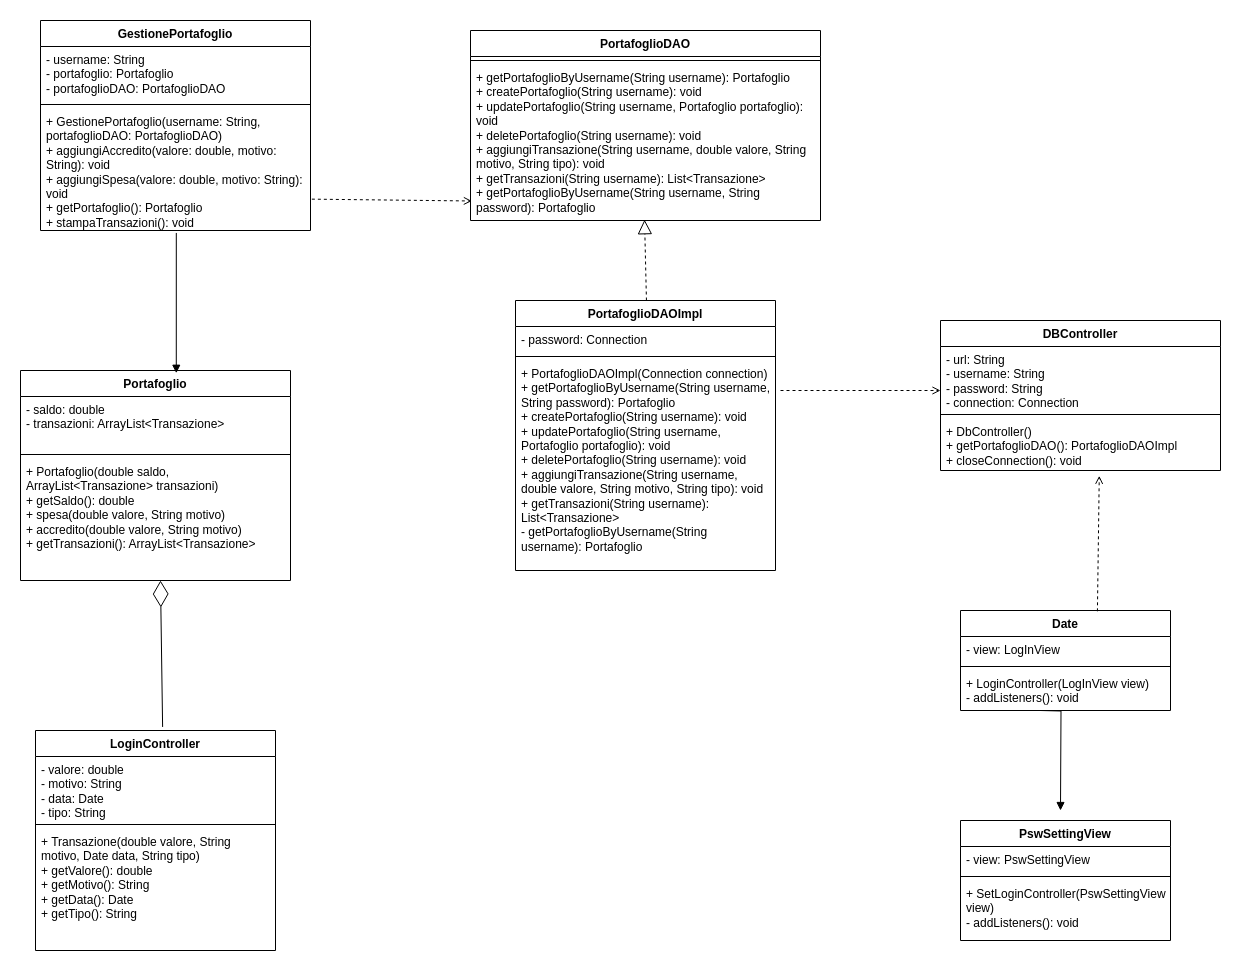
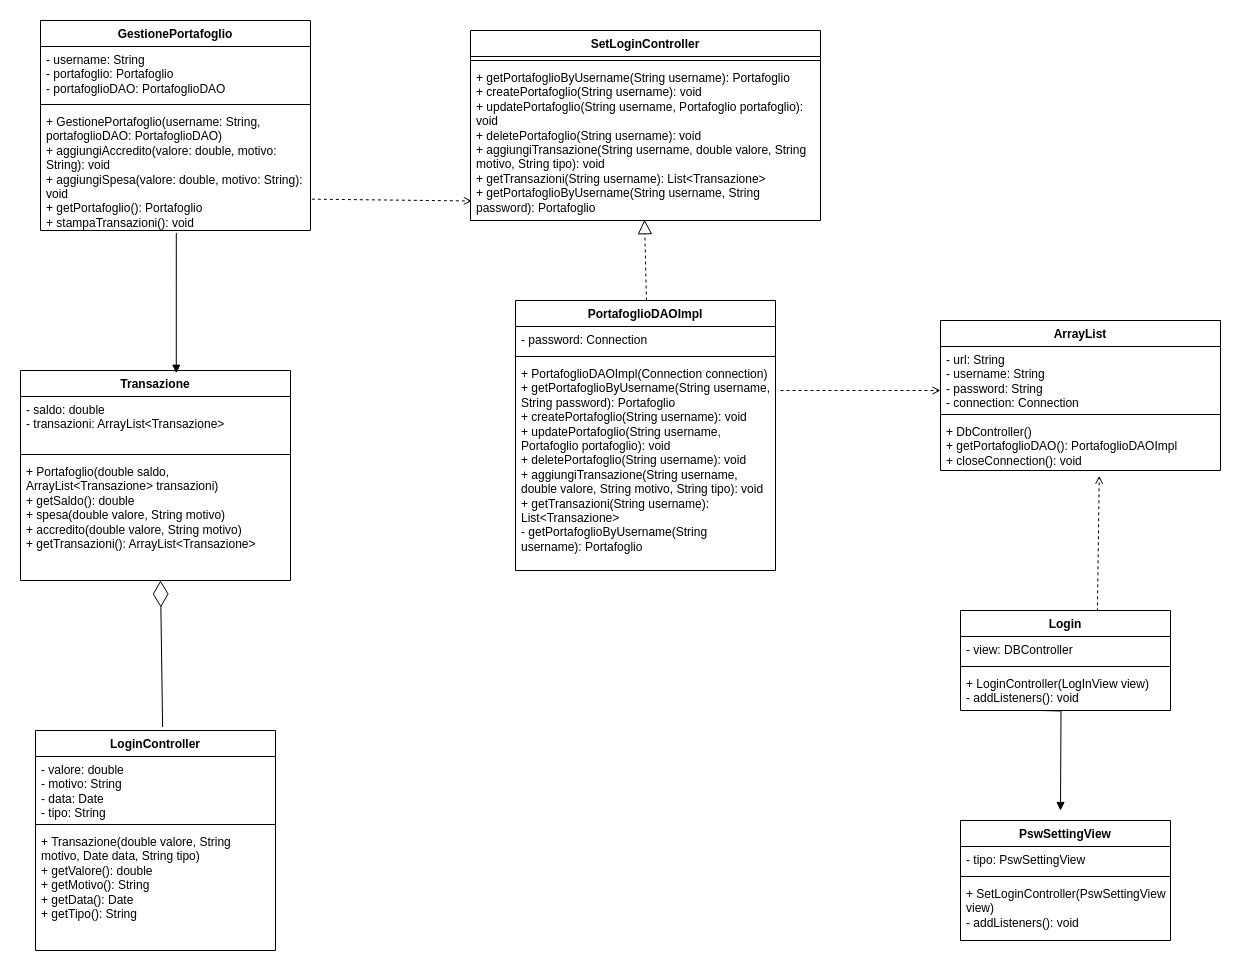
node "PortafoglioDAO": label "PortafoglioDAO" -> "SetLoginController"
node "DBController": label "DBController" -> "ArrayList"
node "Portafoglio": label "Portafoglio" -> "Transazione"
node "Date": label "Date" -> "Login"
node "- view: LogInView": label "- view: LogInView" -> "- view: DBController"
node "- view: PswSettingView": label "- view: PswSettingView" -> "- tipo: PswSettingView"
